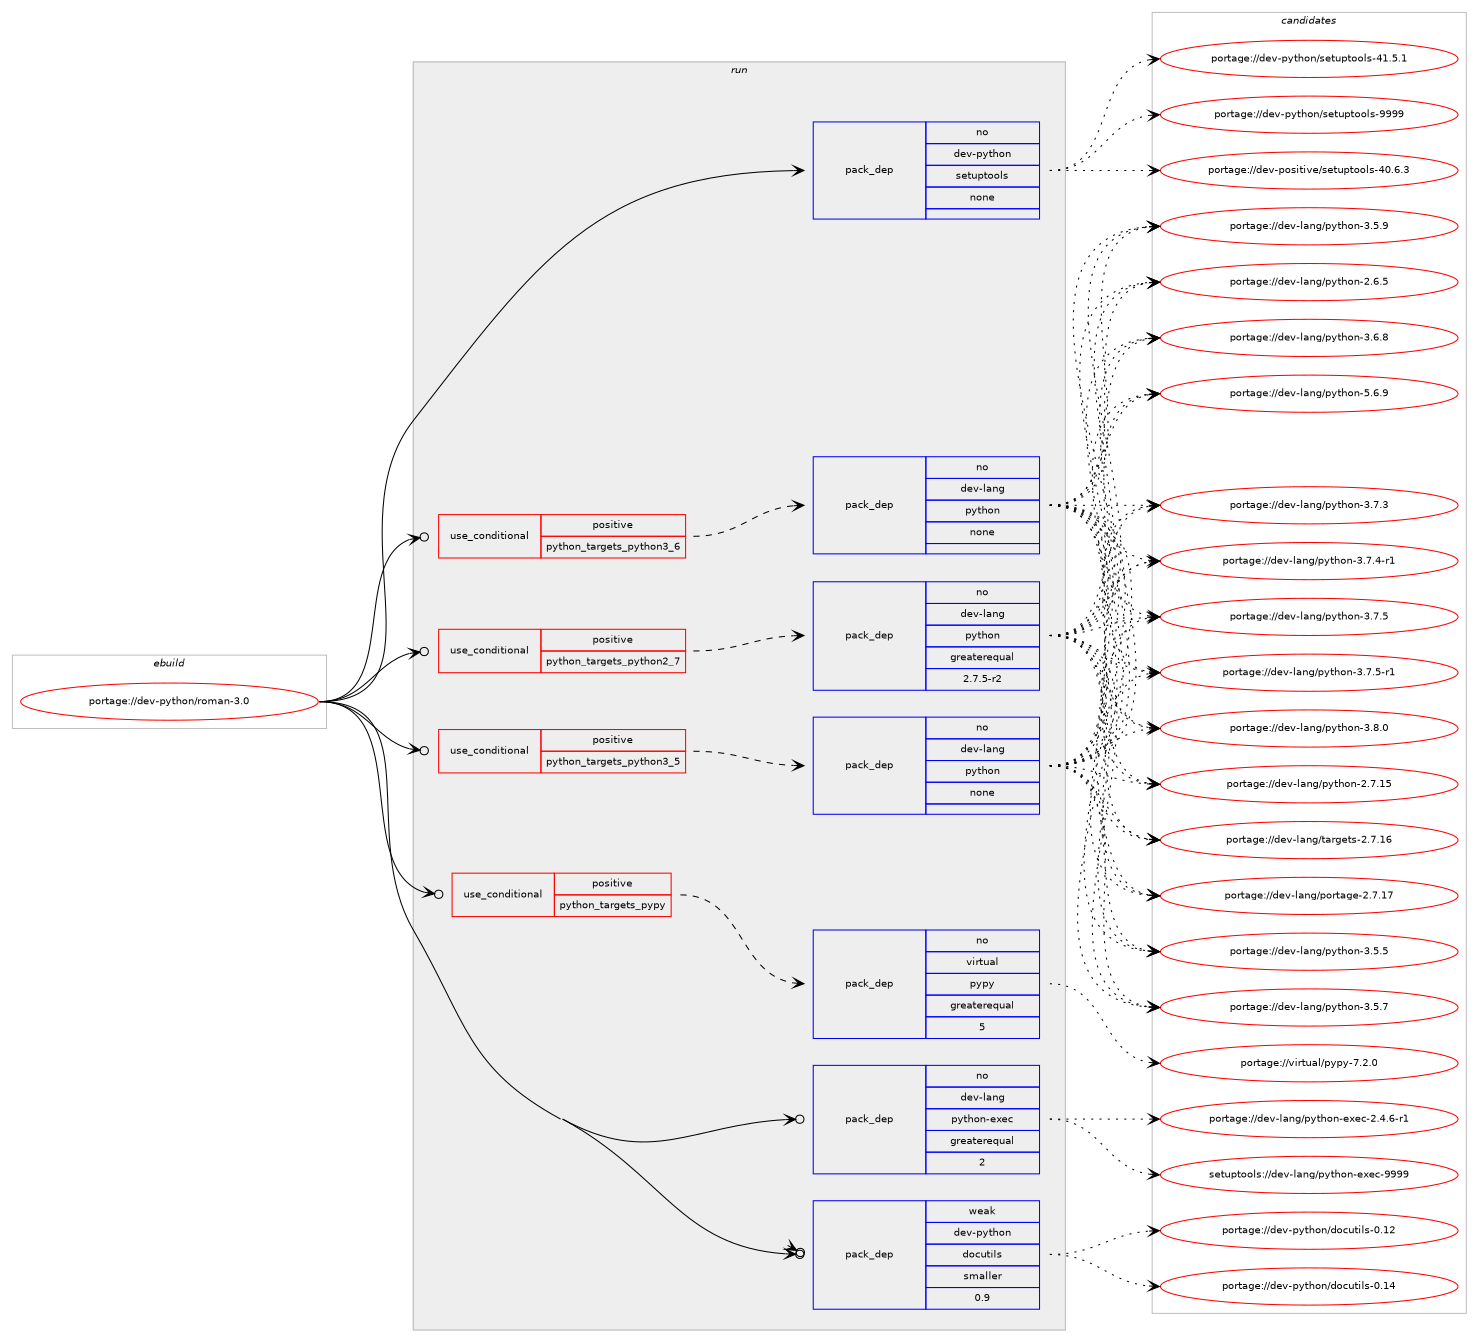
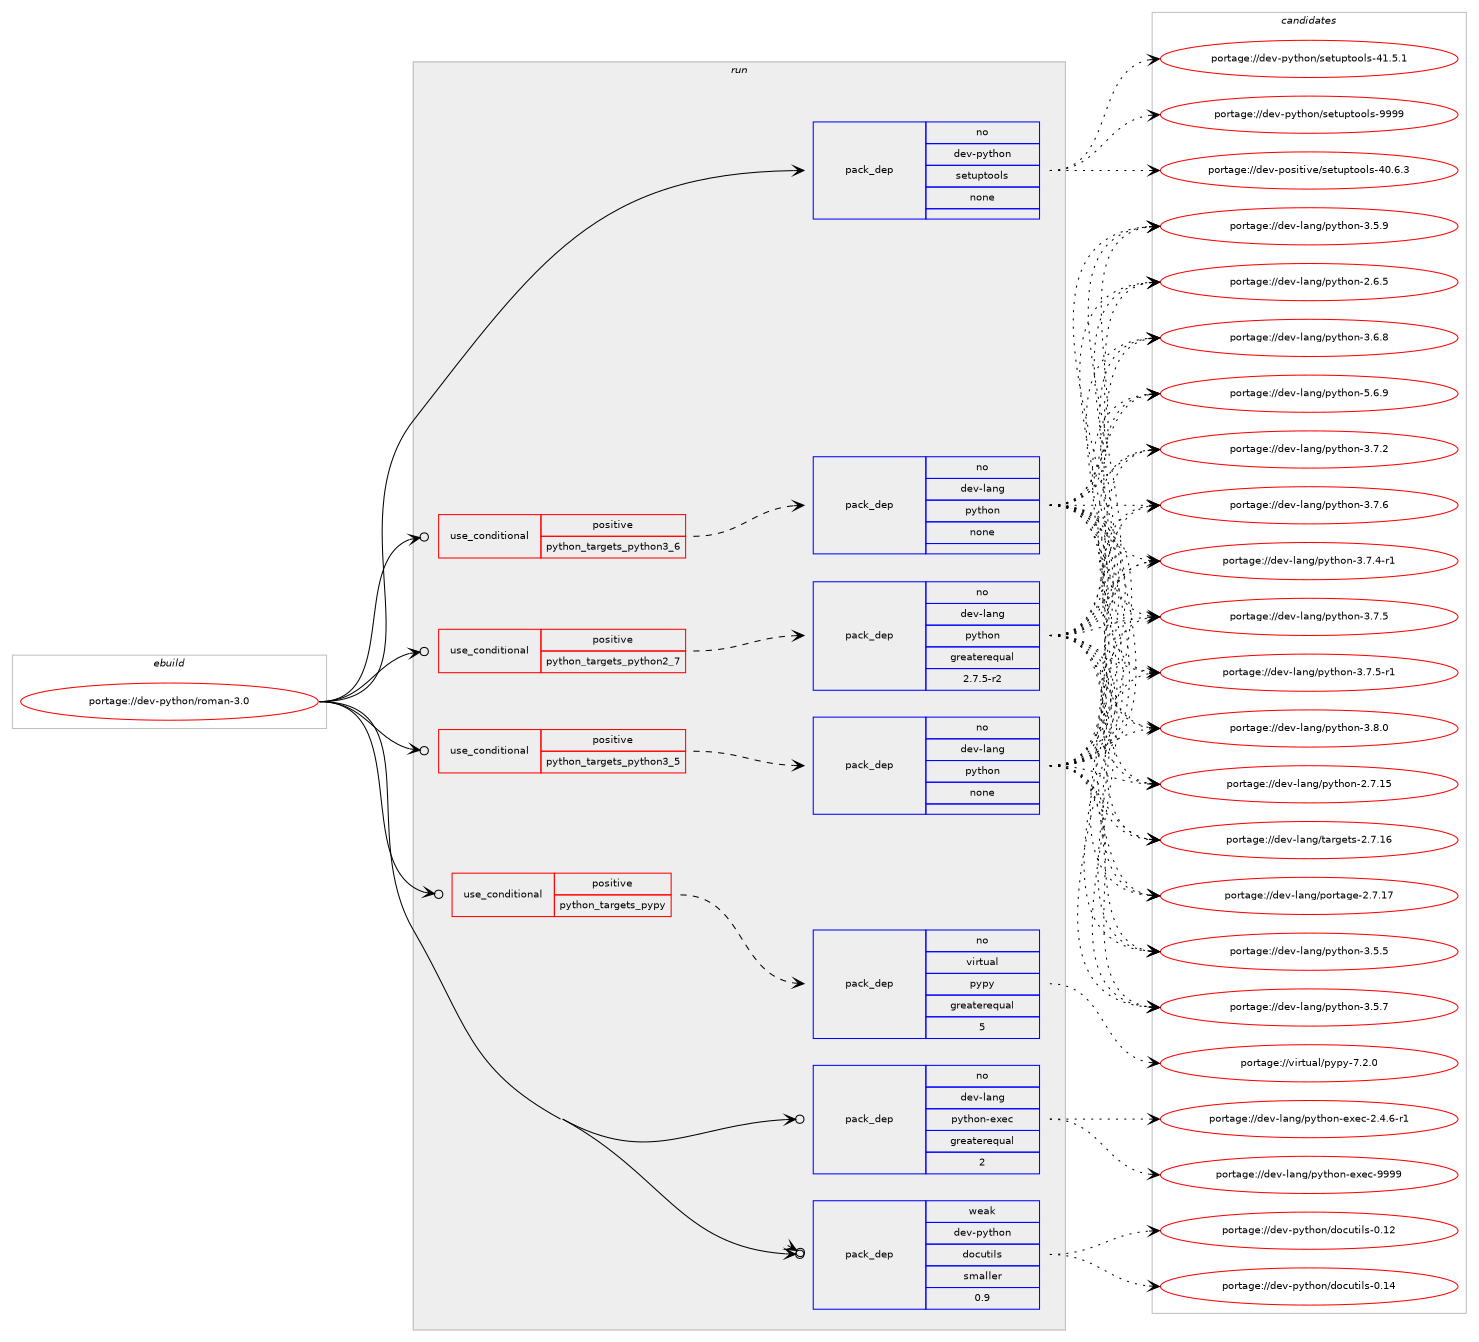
node "portage://dev-lang/python-3.7.2": added
node "portage://dev-lang/python-3.7.3": label "portage://dev-lang/python-3.7.3" -> "portage://dev-lang/python-3.7.6"
node "setuptools://dev-lang/python-exec-9999": label "setuptools://dev-lang/python-exec-9999" -> "portage://dev-lang/python-exec-9999"
